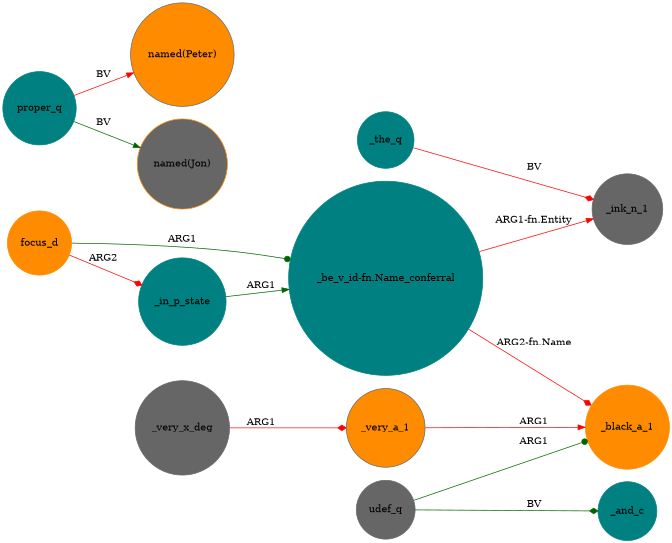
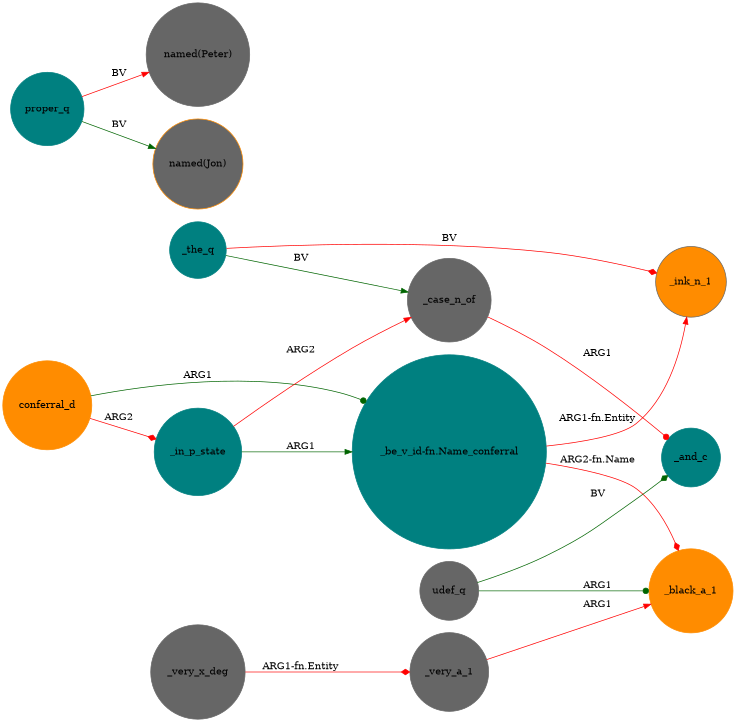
node "named(Peter)": fillcolor darkorange -> gray40
node "_ink_n_1": fillcolor gray40 -> darkorange
node "focus_d": label "focus_d" -> "conferral_d"
node "_case_n_of": added
edge "_very_x_deg" -> "_very_a_1": label "ARG1" -> "ARG1-fn.Entity"
node "_very_a_1": fillcolor darkorange -> gray40
